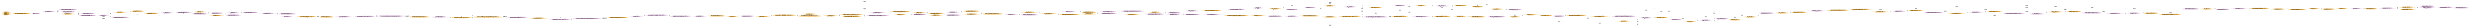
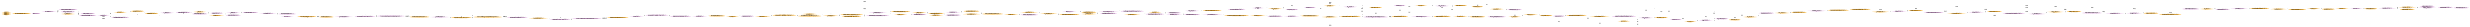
node "null != schemaType@@@83@@@['0', '0', '1']": fillcolor plum -> orange
